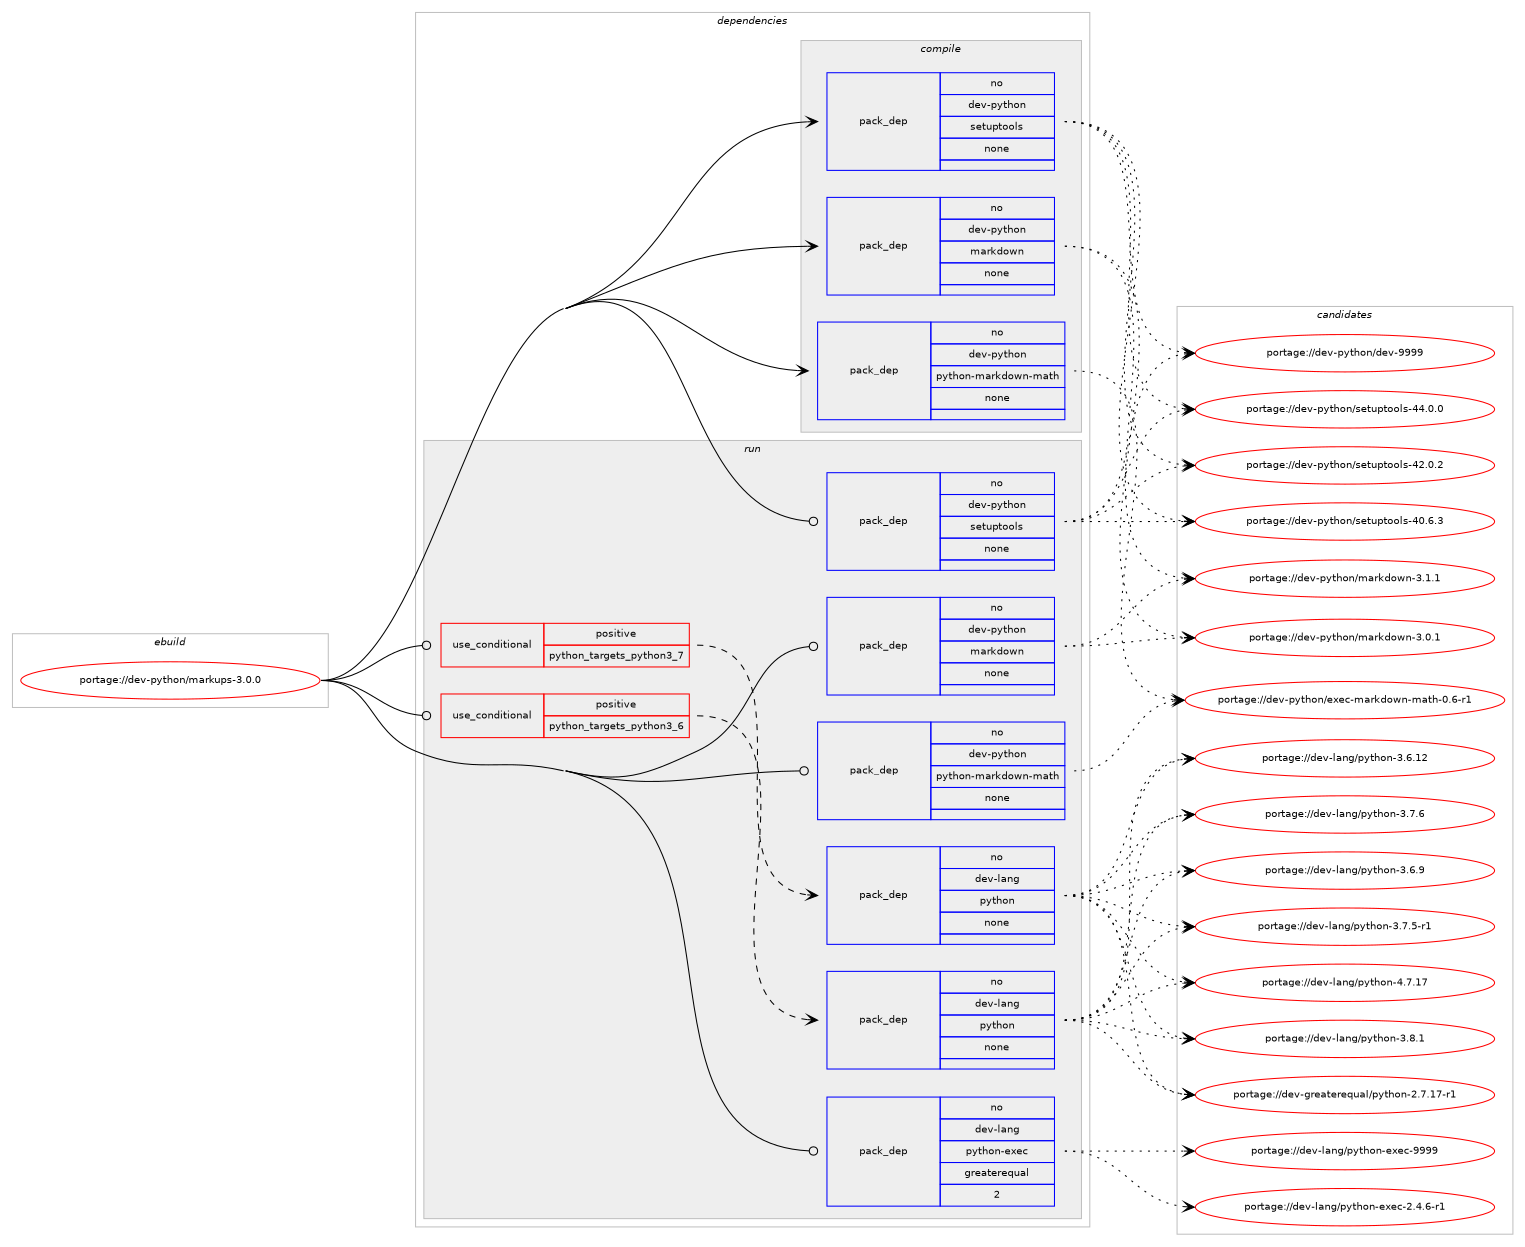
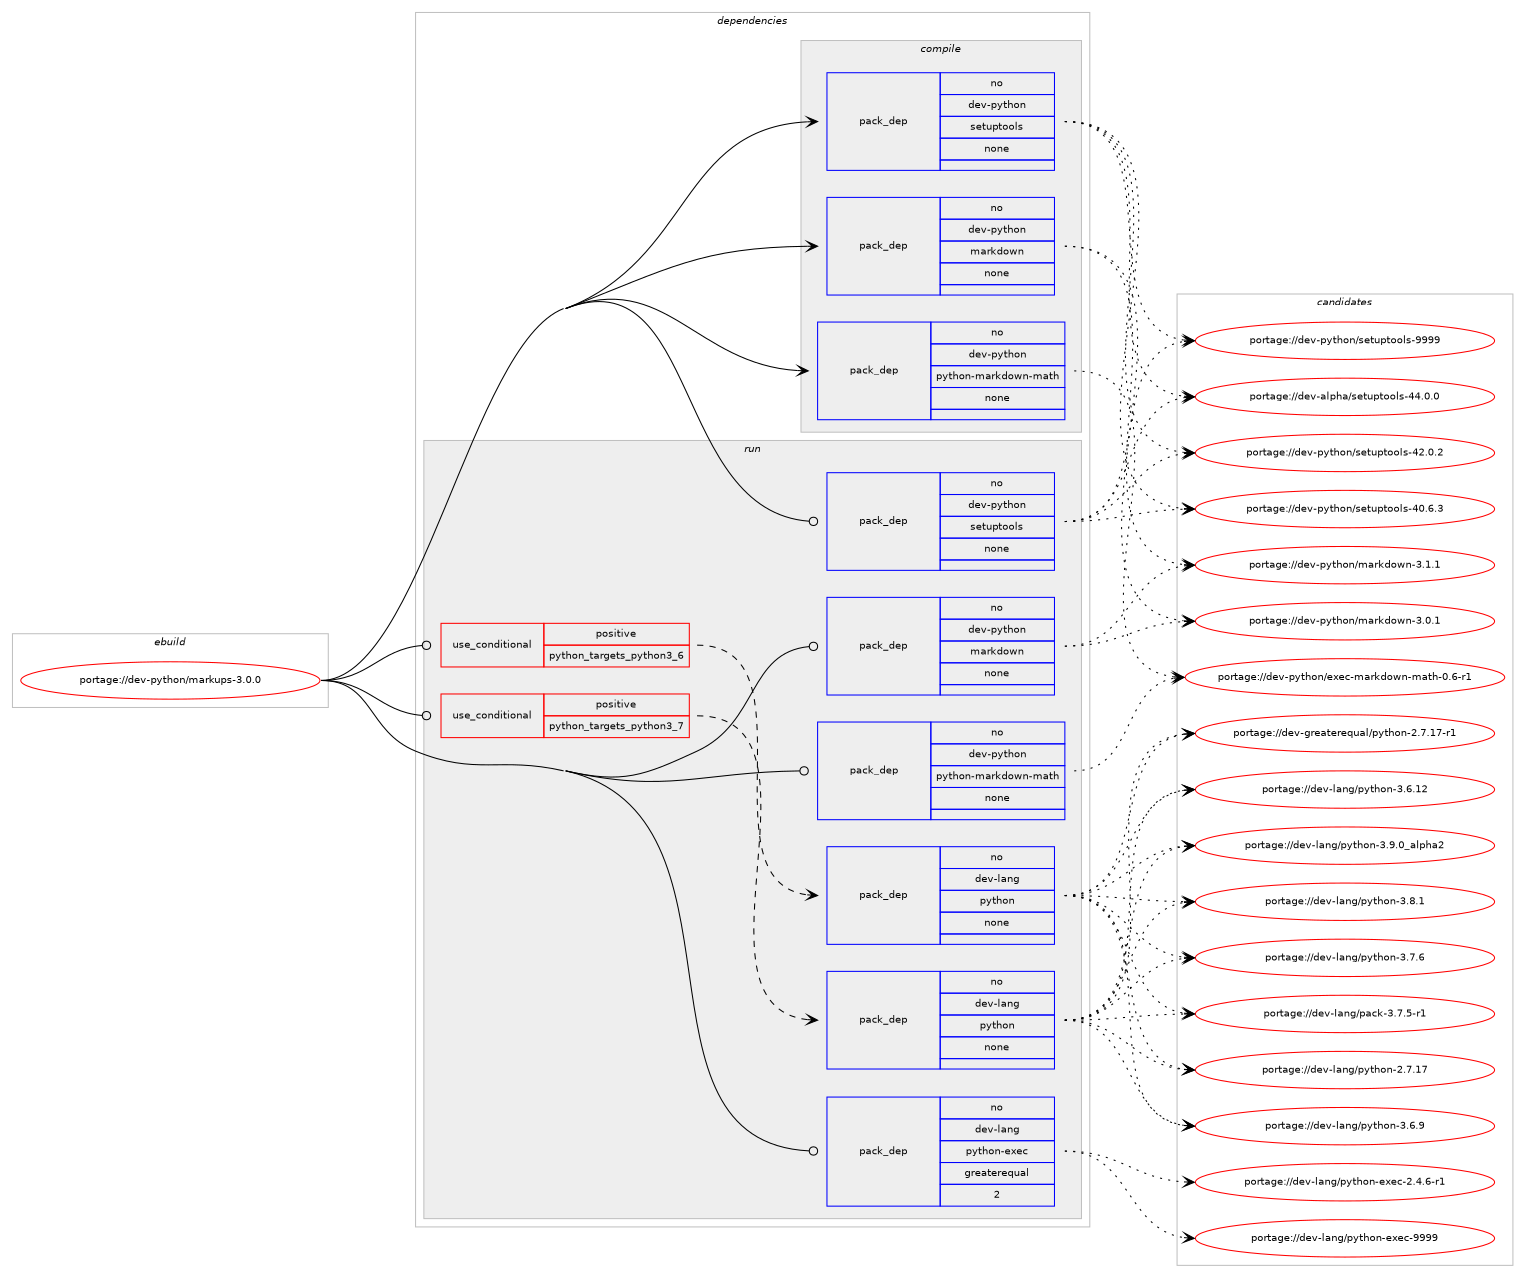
node "portage://dev-python/dev-9999": label "portage://dev-python/dev-9999" -> "portage://dev-python/setuptools-9999"
node "portage://dev-python/setuptools-44.0.0": label "portage://dev-python/setuptools-44.0.0" -> "portage://dev-alpha/setuptools-44.0.0"
node "portage://dev-lang/python-3.9.0_alpha2": added
node "portage://dev-lang/python-3.7.5-r1": label "portage://dev-lang/python-3.7.5-r1" -> "portage://dev-lang/pack-3.7.5-r1"
node "portage://dev-lang/python-4.7.17": label "portage://dev-lang/python-4.7.17" -> "portage://dev-lang/python-2.7.17"
